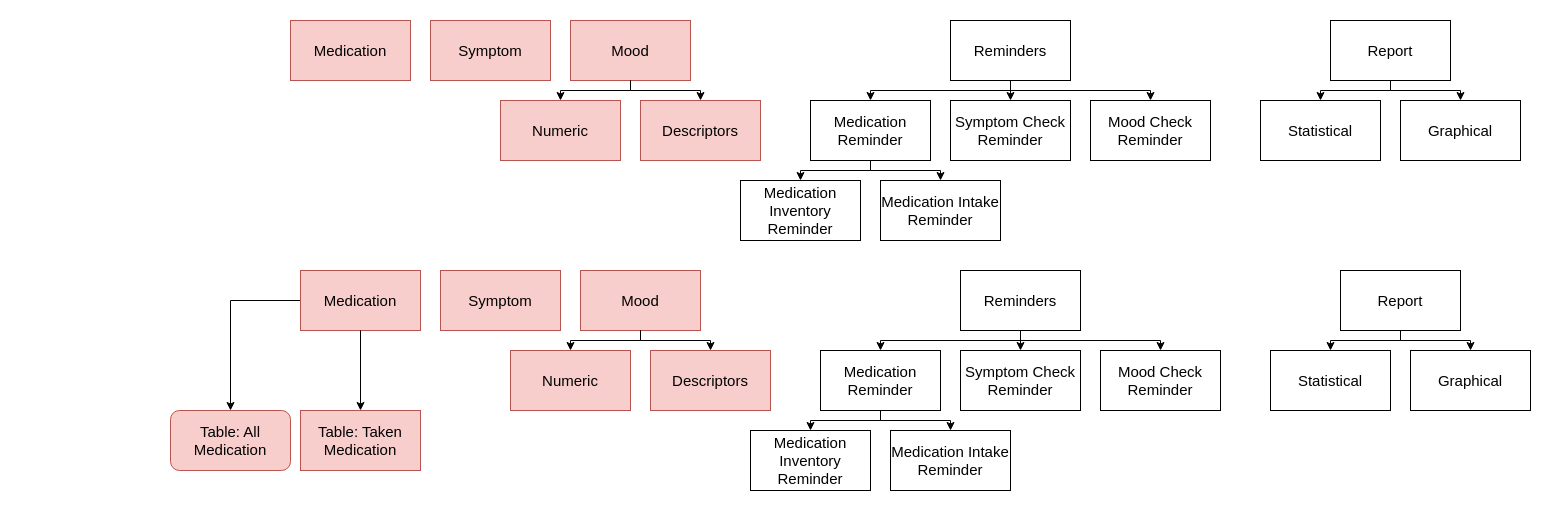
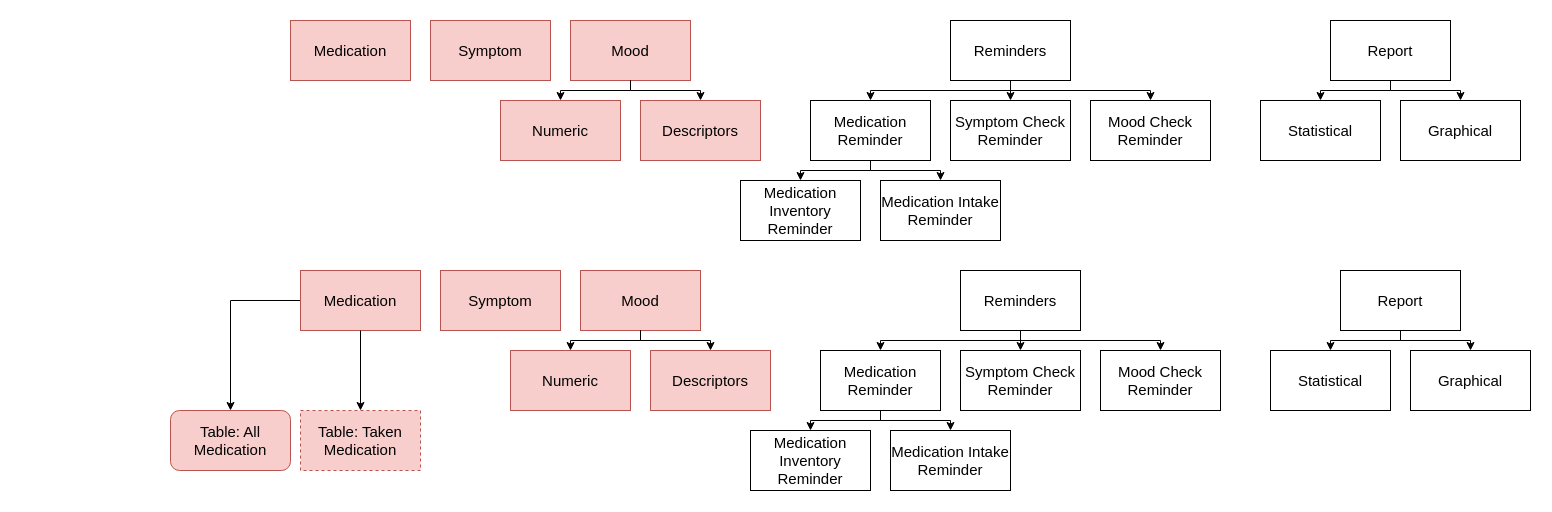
node "Table: Taken Medication": style solid -> dashed
